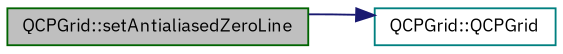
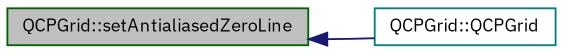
edge "QCPGrid::setAntialiasedZeroLine" -> "QCPGrid::QCPGrid": reversed
